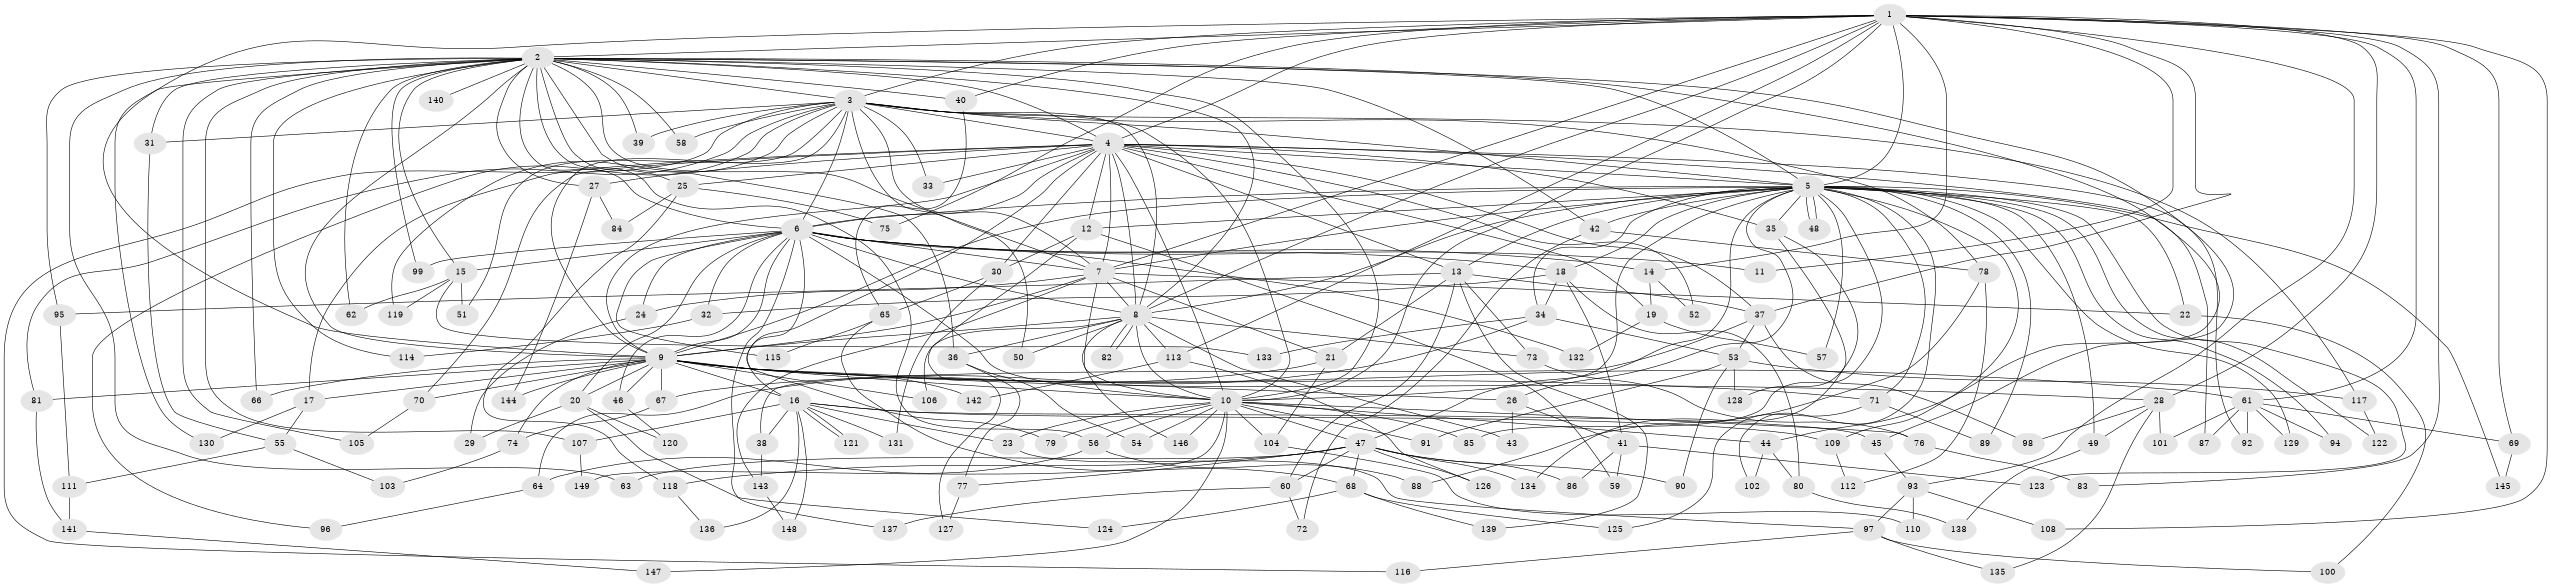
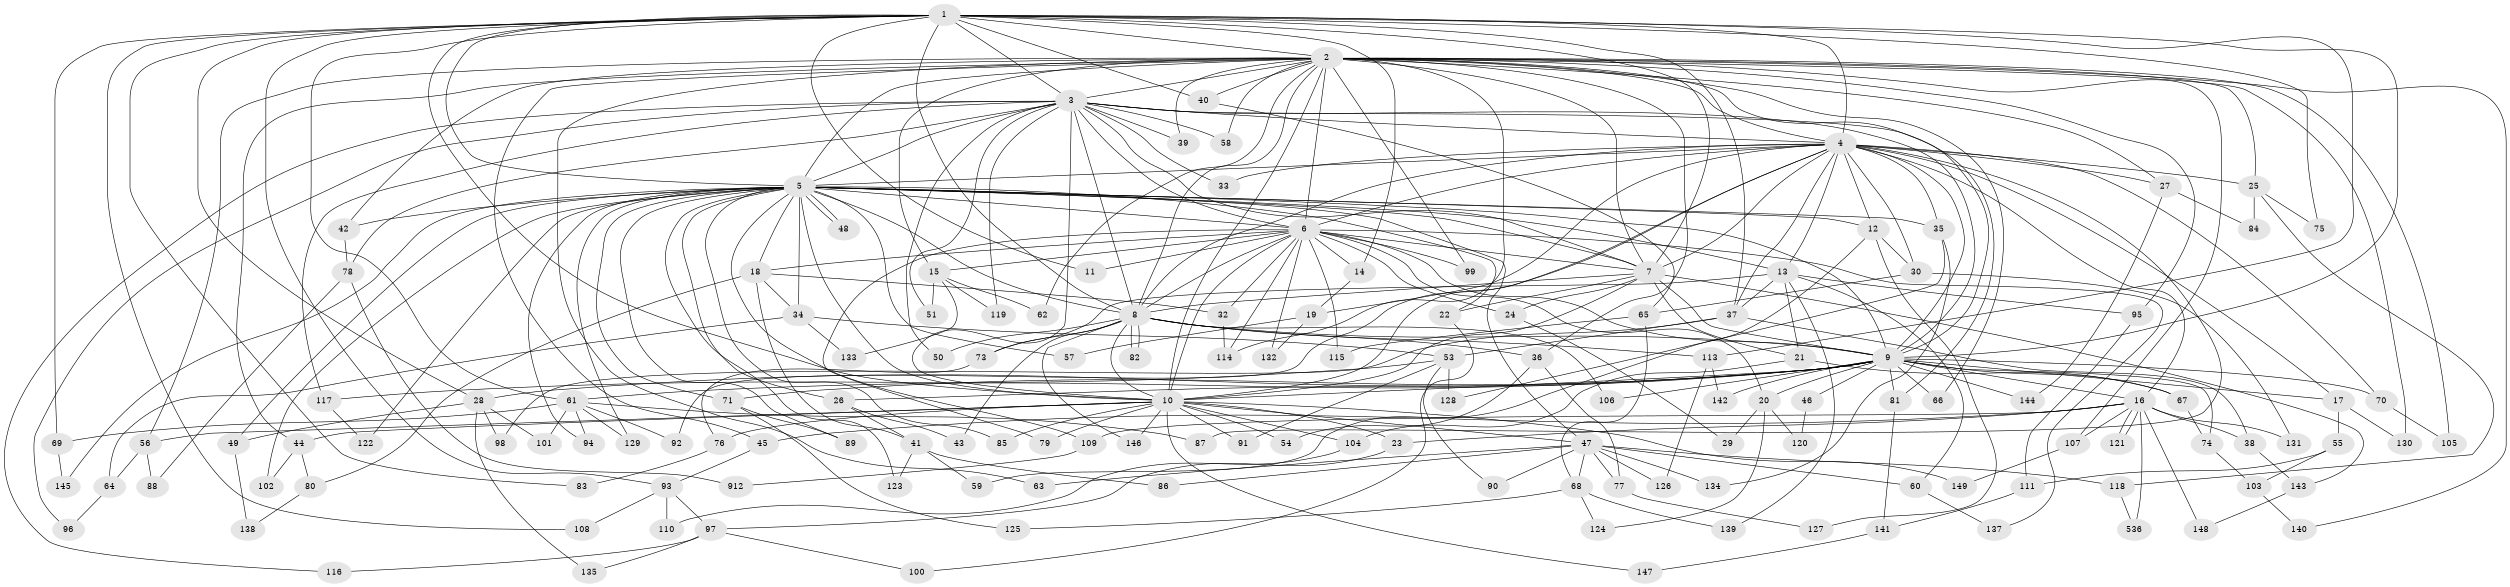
node "31": removed
node "52": removed
edge "6" -- "46": now "6" -- "114"
node "112": label "112" -> "912"
edge "103" -- "140": added
node "136": label "136" -> "536"
node "72": removed
